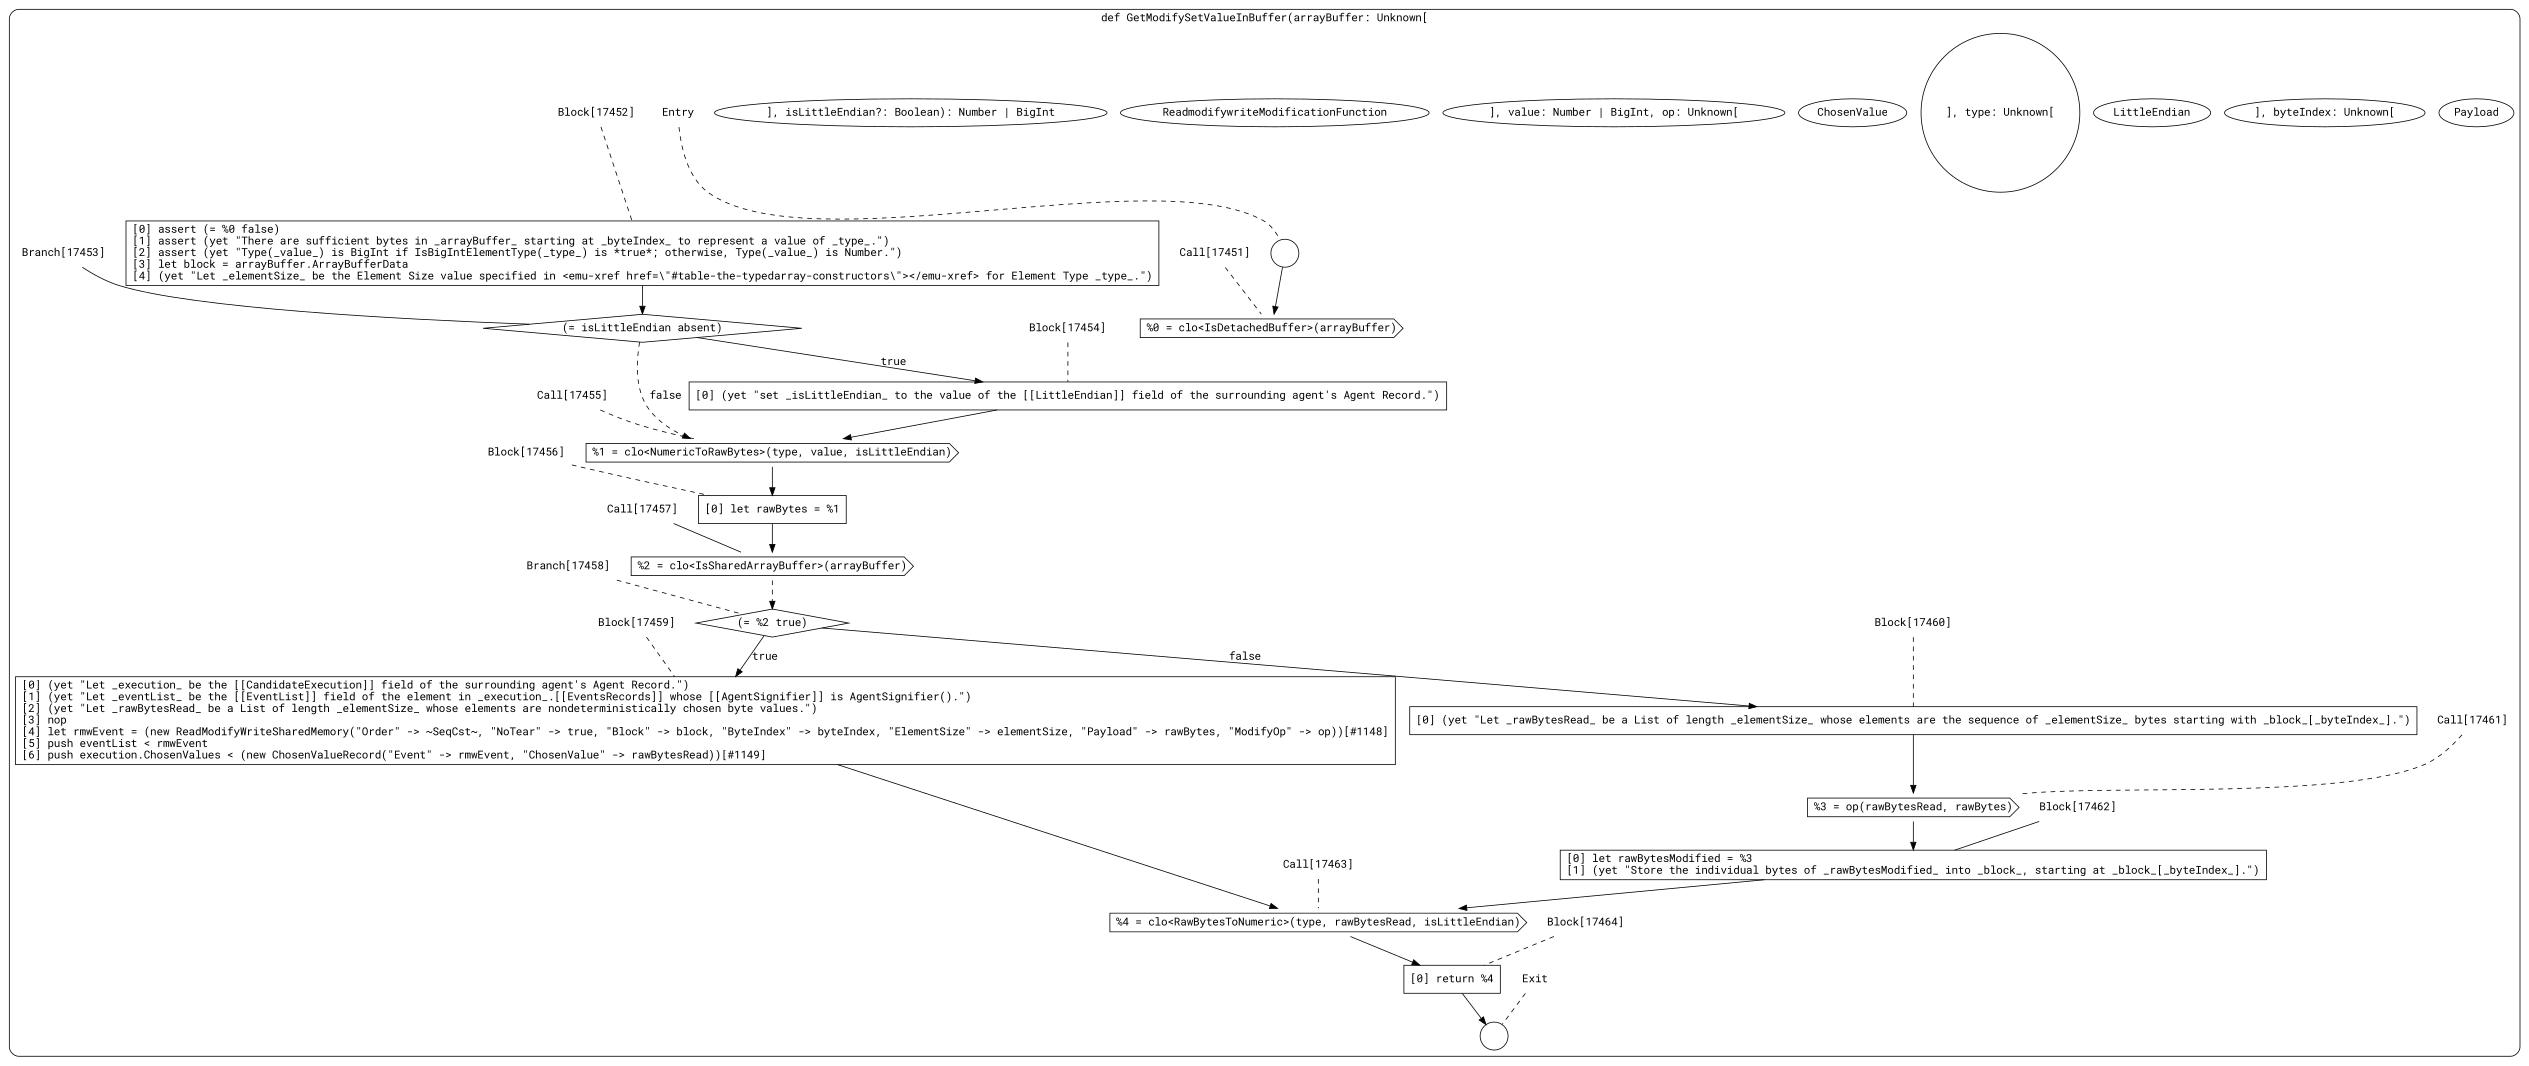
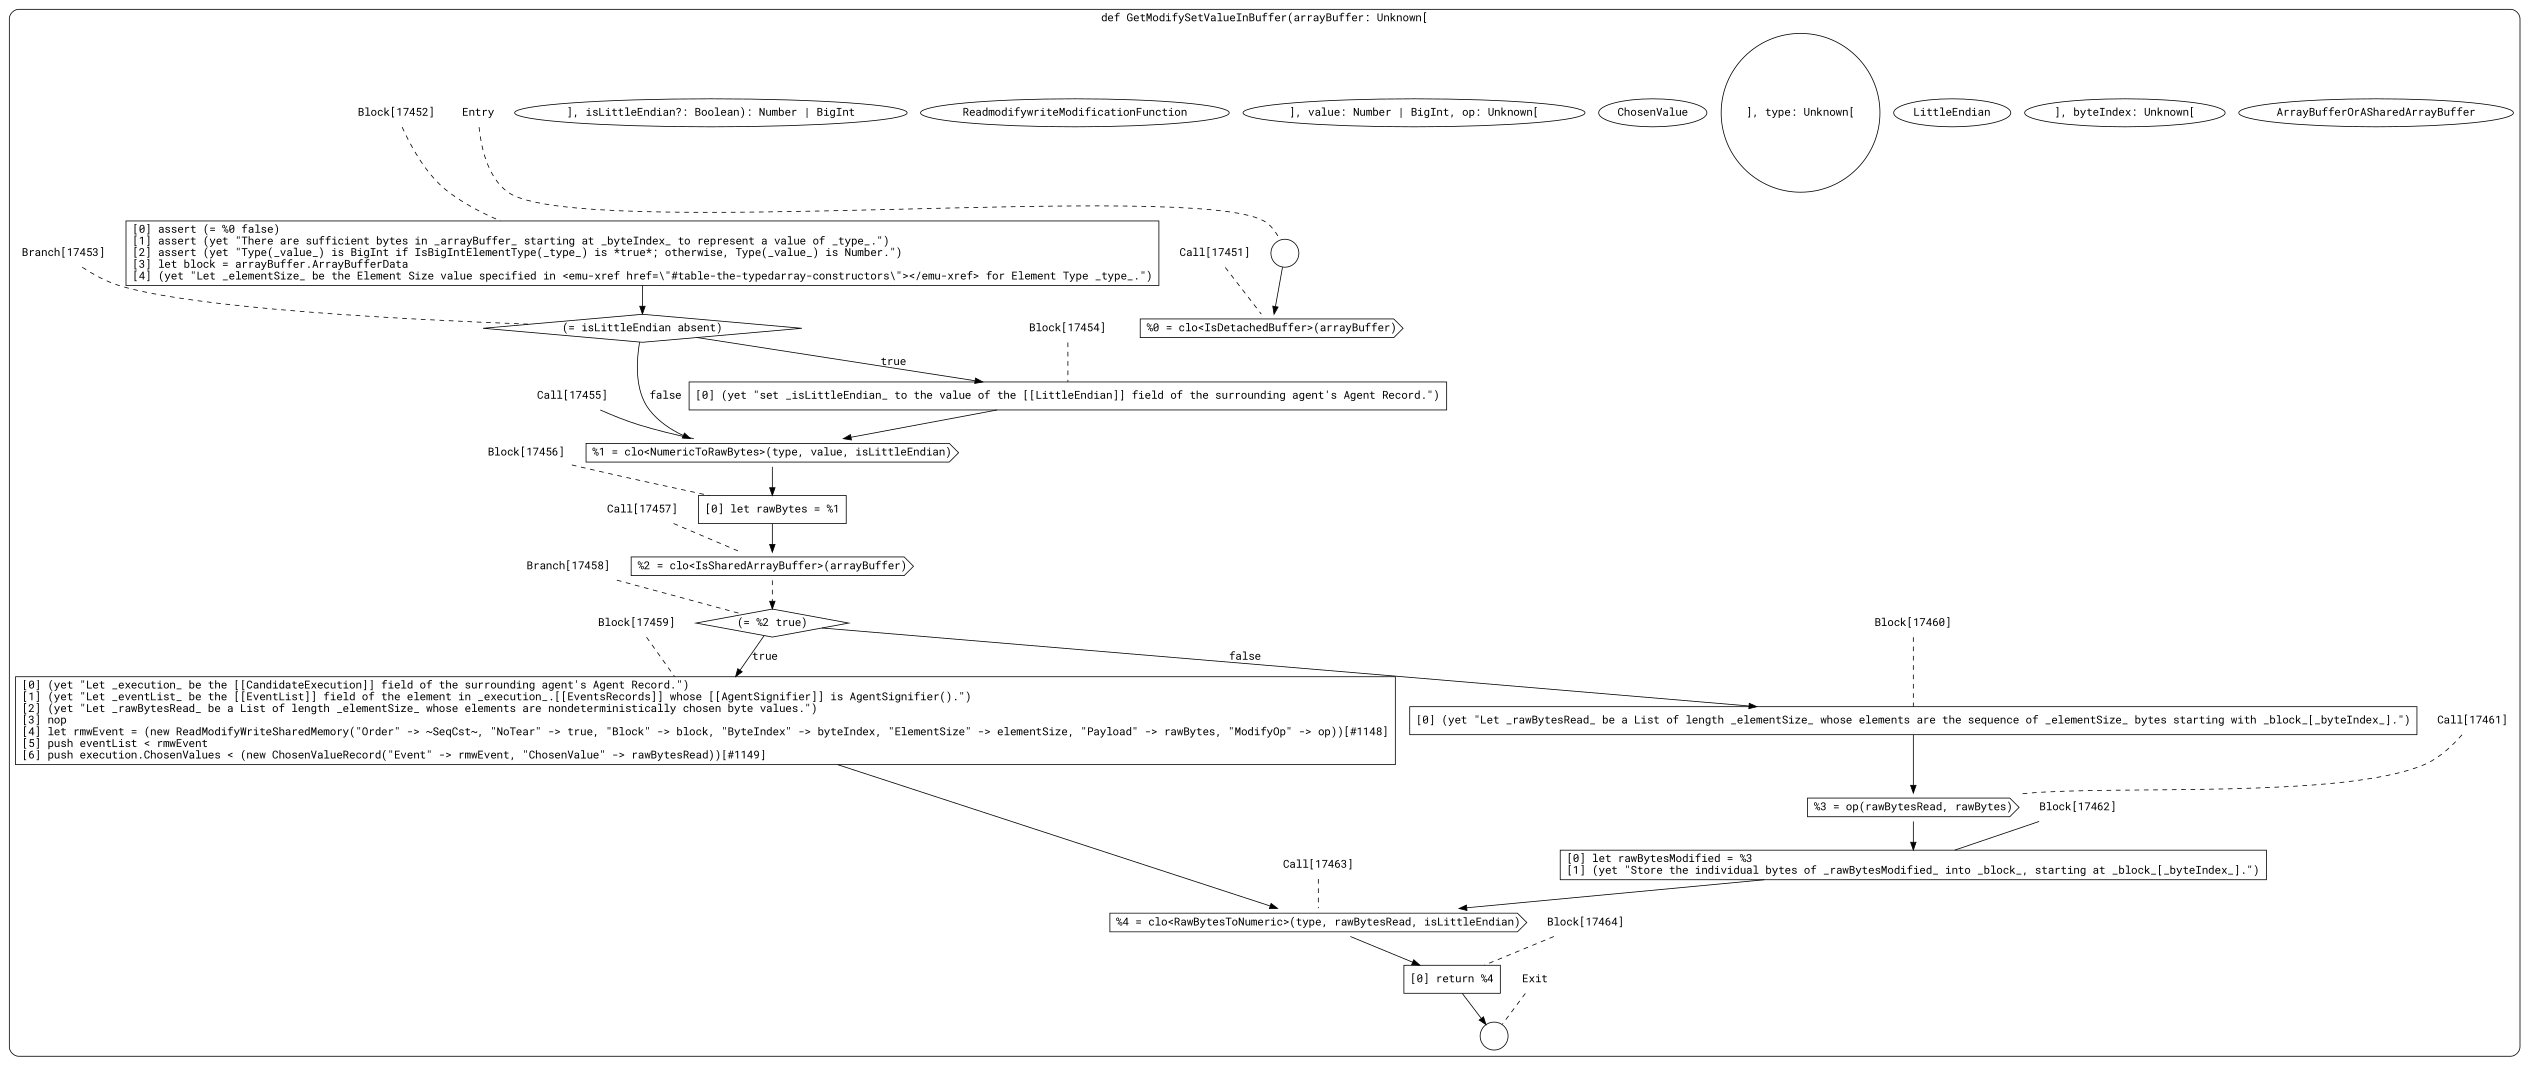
node "Payload": label "Payload" -> "ArrayBufferOrASharedArrayBuffer"
edge "Branch[17453]" -- "(= isLittleEndian absent)": style solid -> dashed
edge "(= isLittleEndian absent)" -> "%1 = clo<NumericToRawBytes>(type, value, isLittleEndian)": style dashed -> solid
edge "Call[17455]" -- "%1 = clo<NumericToRawBytes>(type, value, isLittleEndian)": style dashed -> solid
edge "Call[17457]" -- "%2 = clo<IsSharedArrayBuffer>(arrayBuffer)": style solid -> dashed
